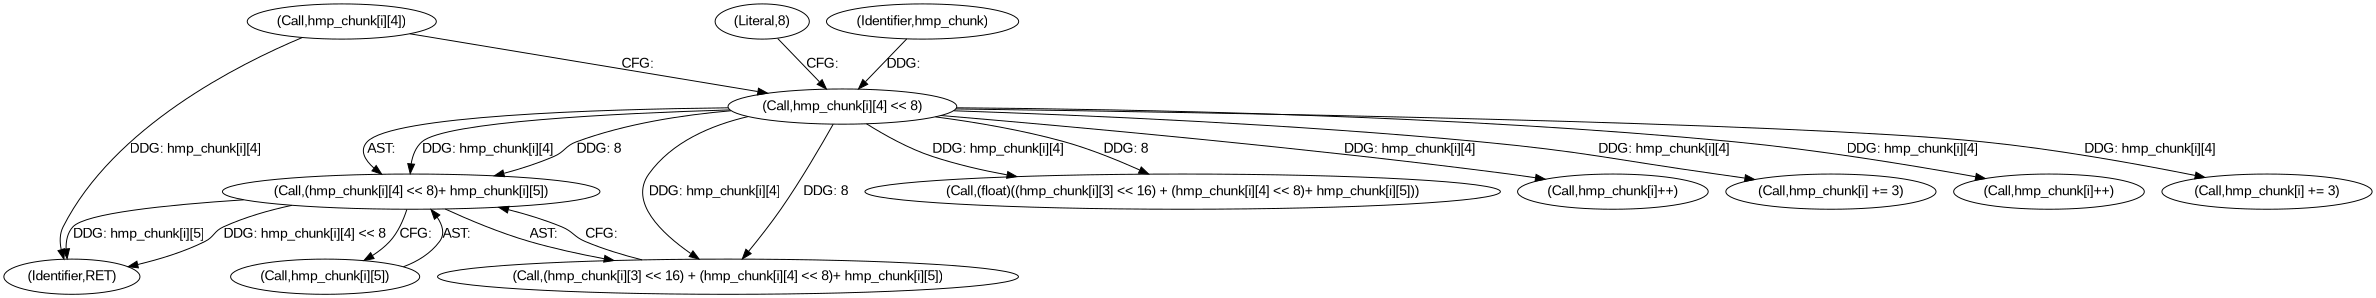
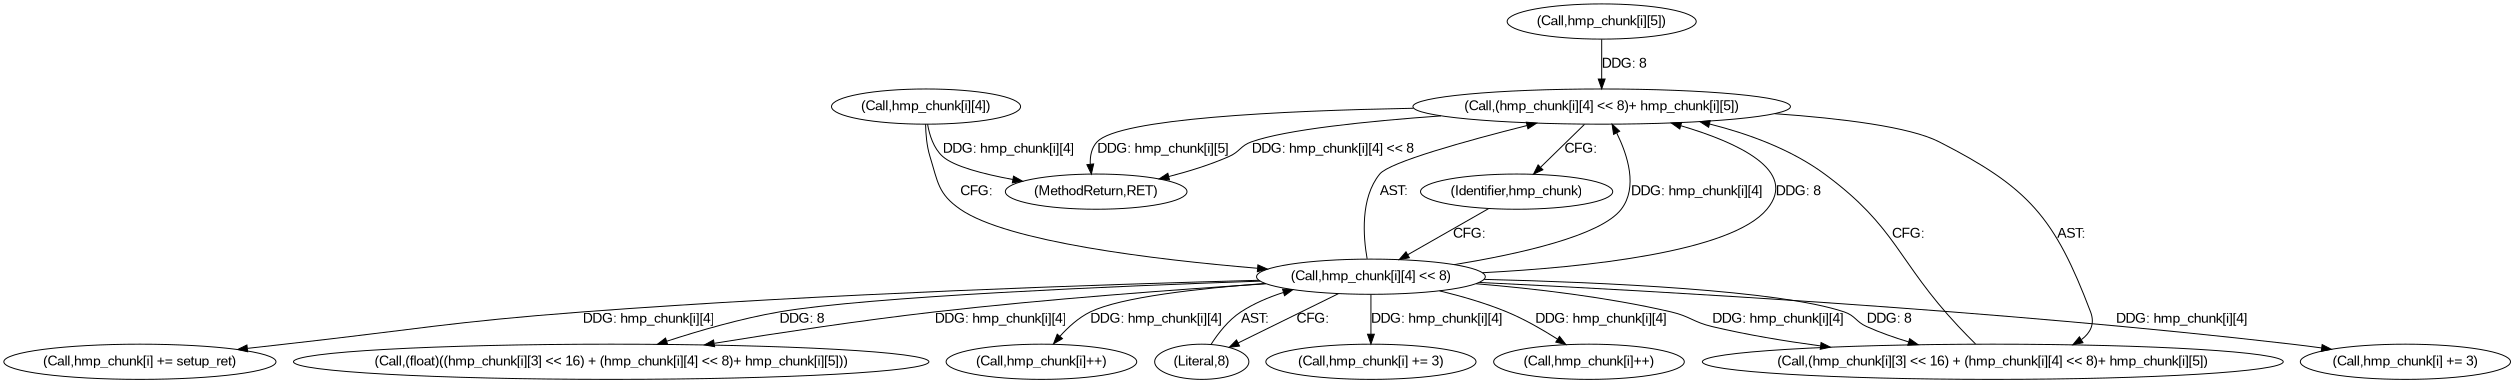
edge "(Literal,8)" -> "(Call,hmp_chunk[i][4] << 8)": label "CFG: " -> "AST: "
edge "(Identifier,hmp_chunk)" -> "(Call,hmp_chunk[i][4] << 8)": label "DDG: " -> "CFG: "
edge "(Call,hmp_chunk[i][5])" -> "(Call,(hmp_chunk[i][4] << 8)+ hmp_chunk[i][5])": label "AST: " -> "DDG: 8"
edge "(Call,(hmp_chunk[i][4] << 8)+ hmp_chunk[i][5])" -> "(Call,hmp_chunk[i][5])": now "(Call,(hmp_chunk[i][4] << 8)+ hmp_chunk[i][5])" -> "(Identifier,hmp_chunk)"
node "(Identifier,RET)": label "(Identifier,RET)" -> "(MethodReturn,RET)"
edge "(Call,hmp_chunk[i][4] << 8)" -> "(Literal,8)": added, label "CFG:"
node "(Call,hmp_chunk[i] += setup_ret)": added
